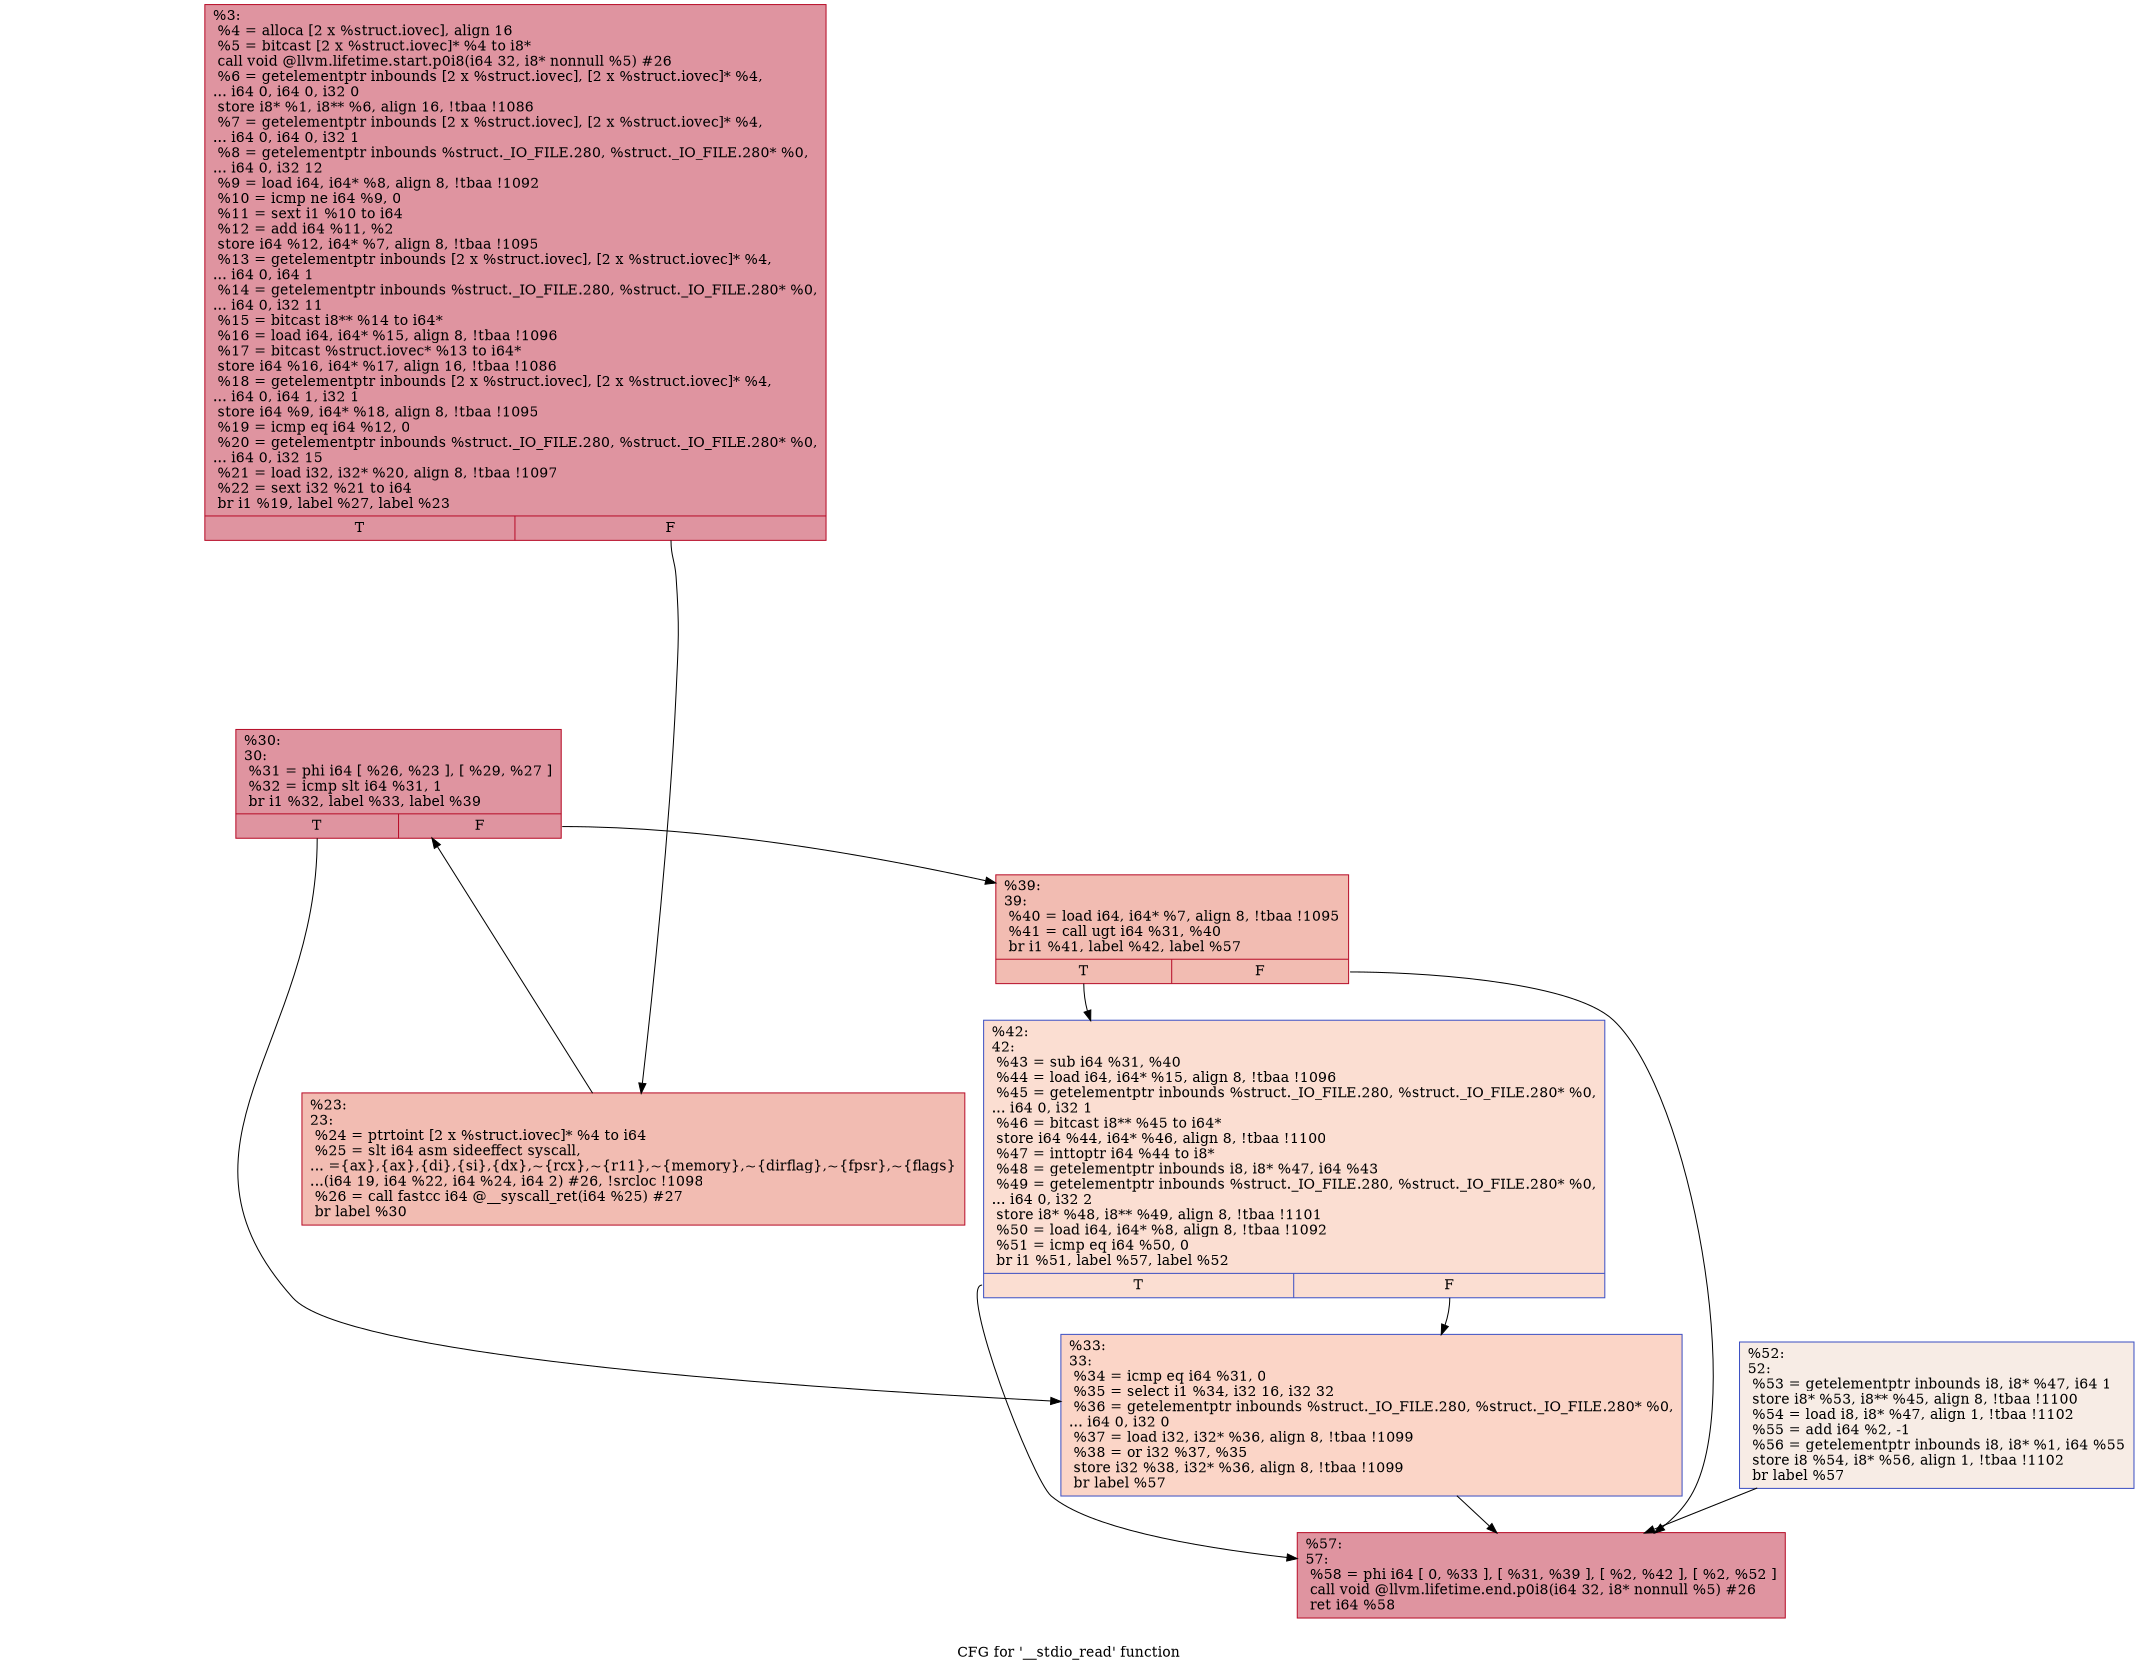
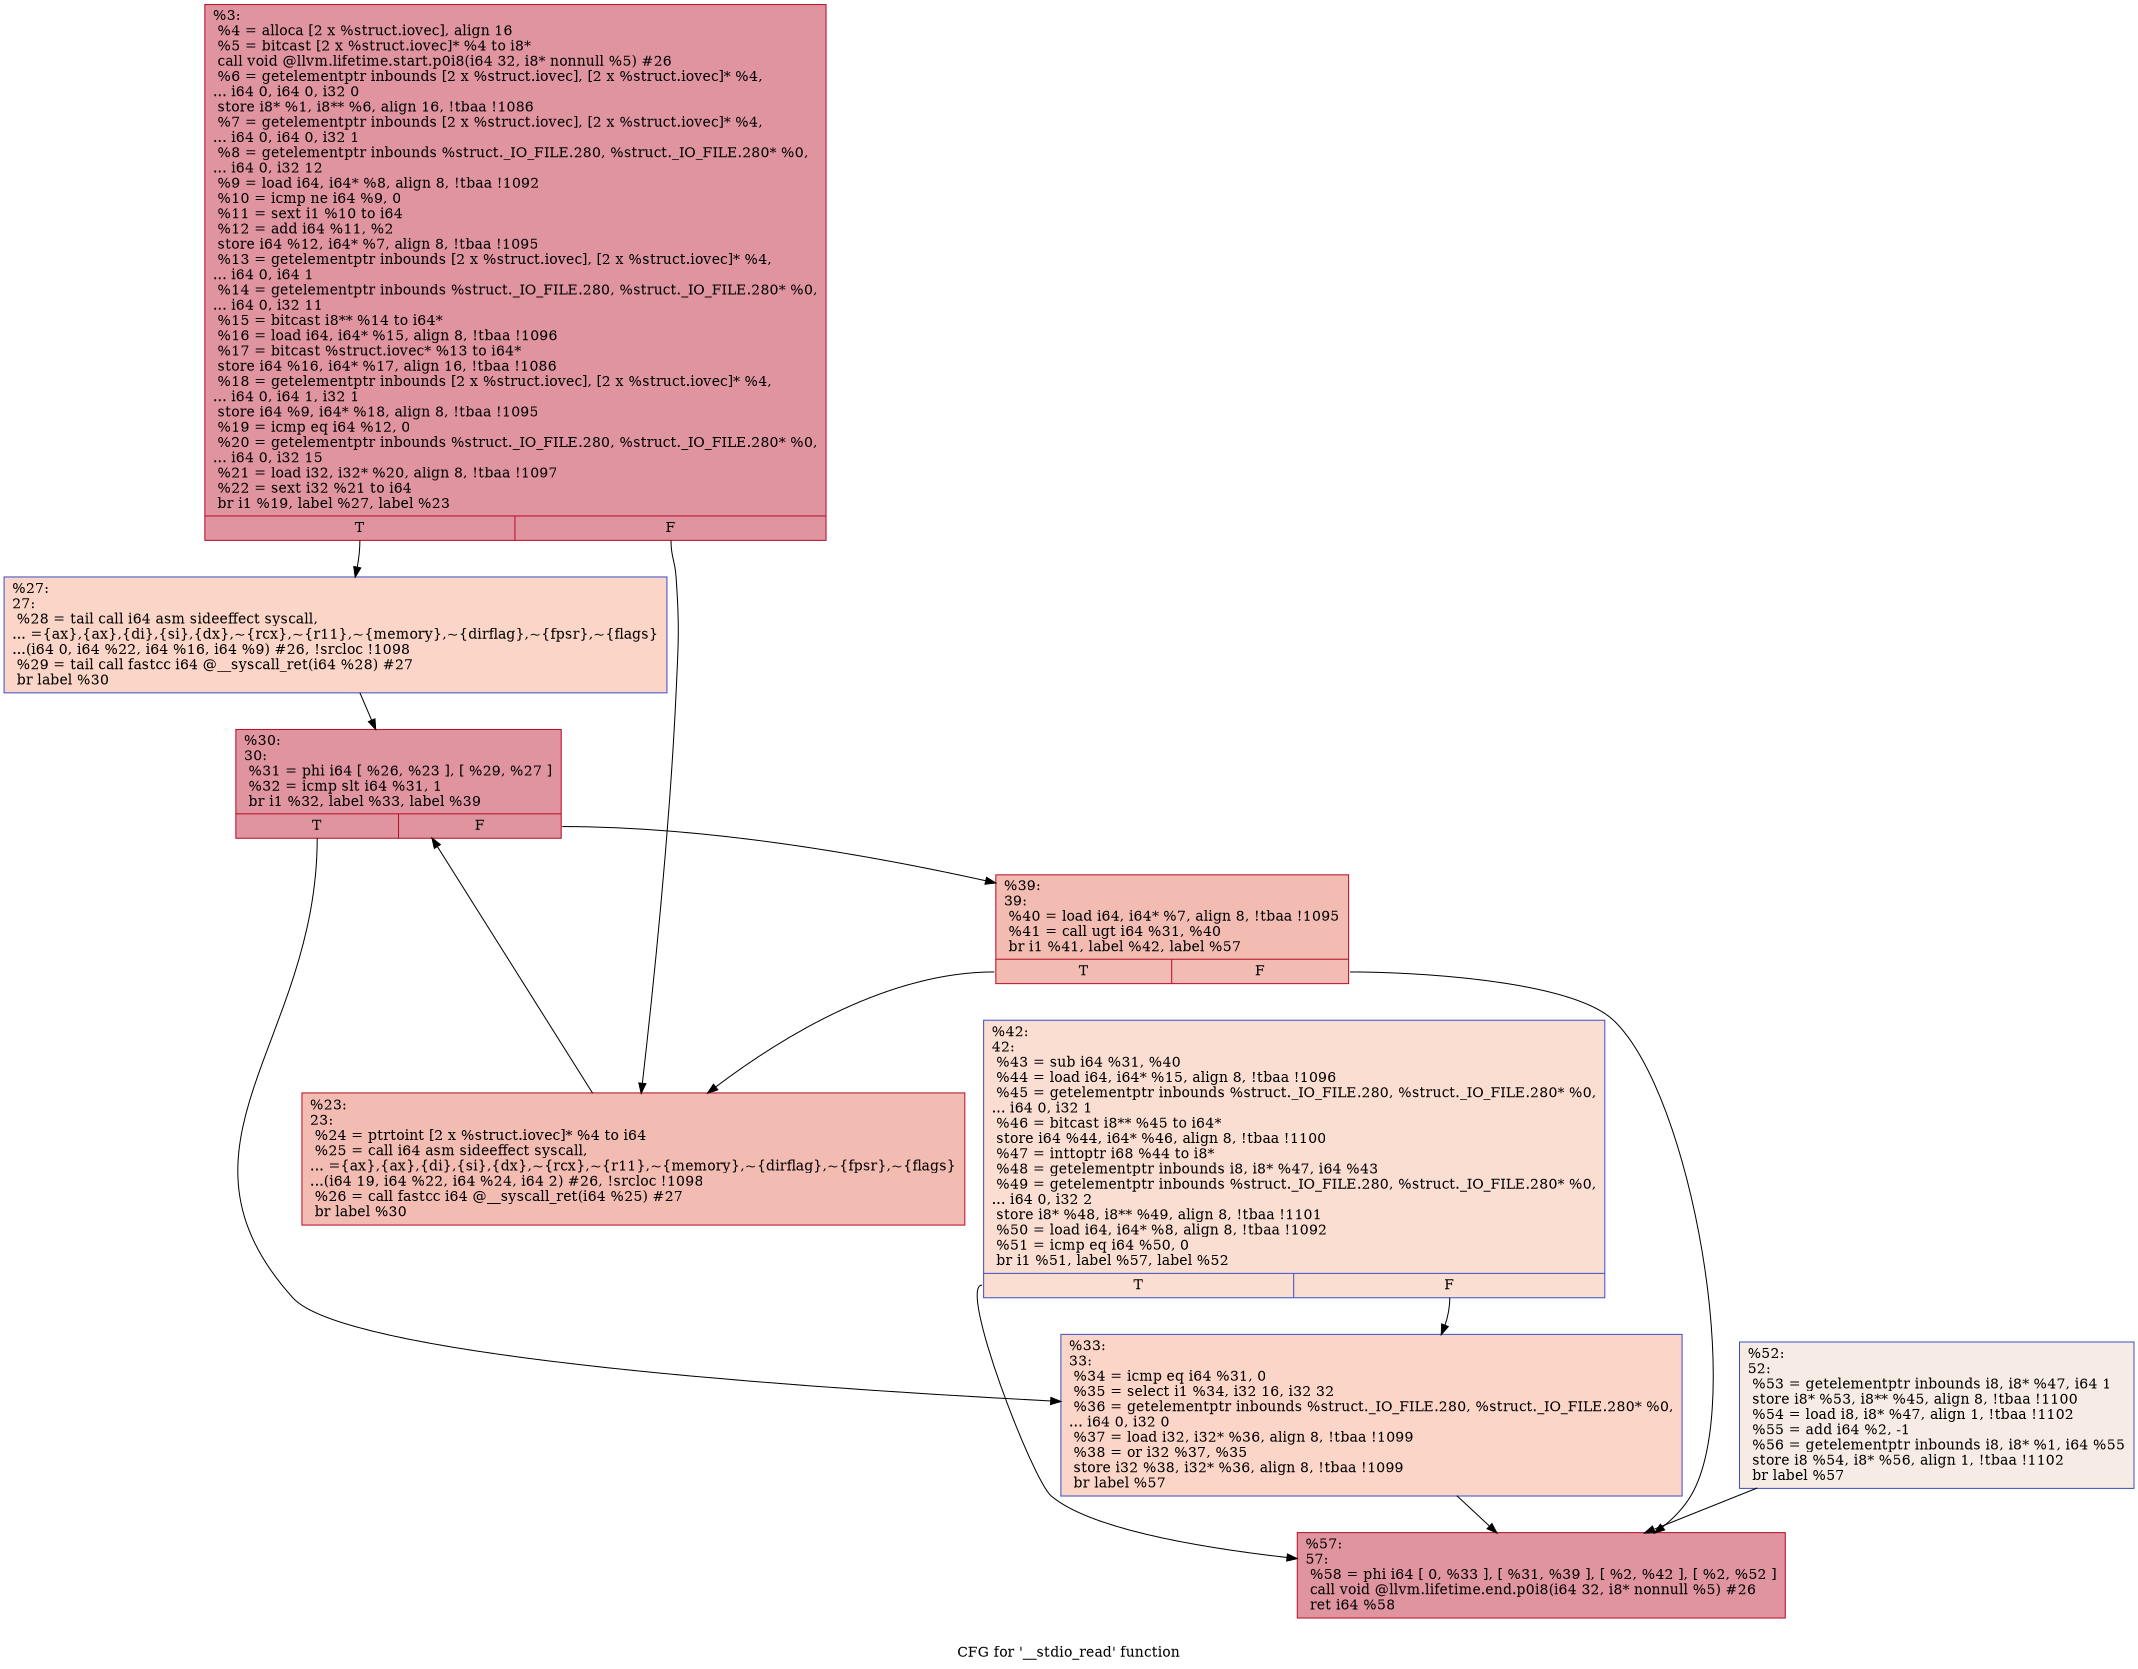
node "%27:": added
edge "%39:" -> "%42:": now "%39:" -> "%23:"
node "%23:": text "%25 = slt i64 asm sideeffect syscall," -> "%25 = call i64 asm sideeffect syscall,"
node "%42:": text "%47 = inttoptr i64 %44 to i8*" -> "%47 = inttoptr i68 %44 to i8*"
